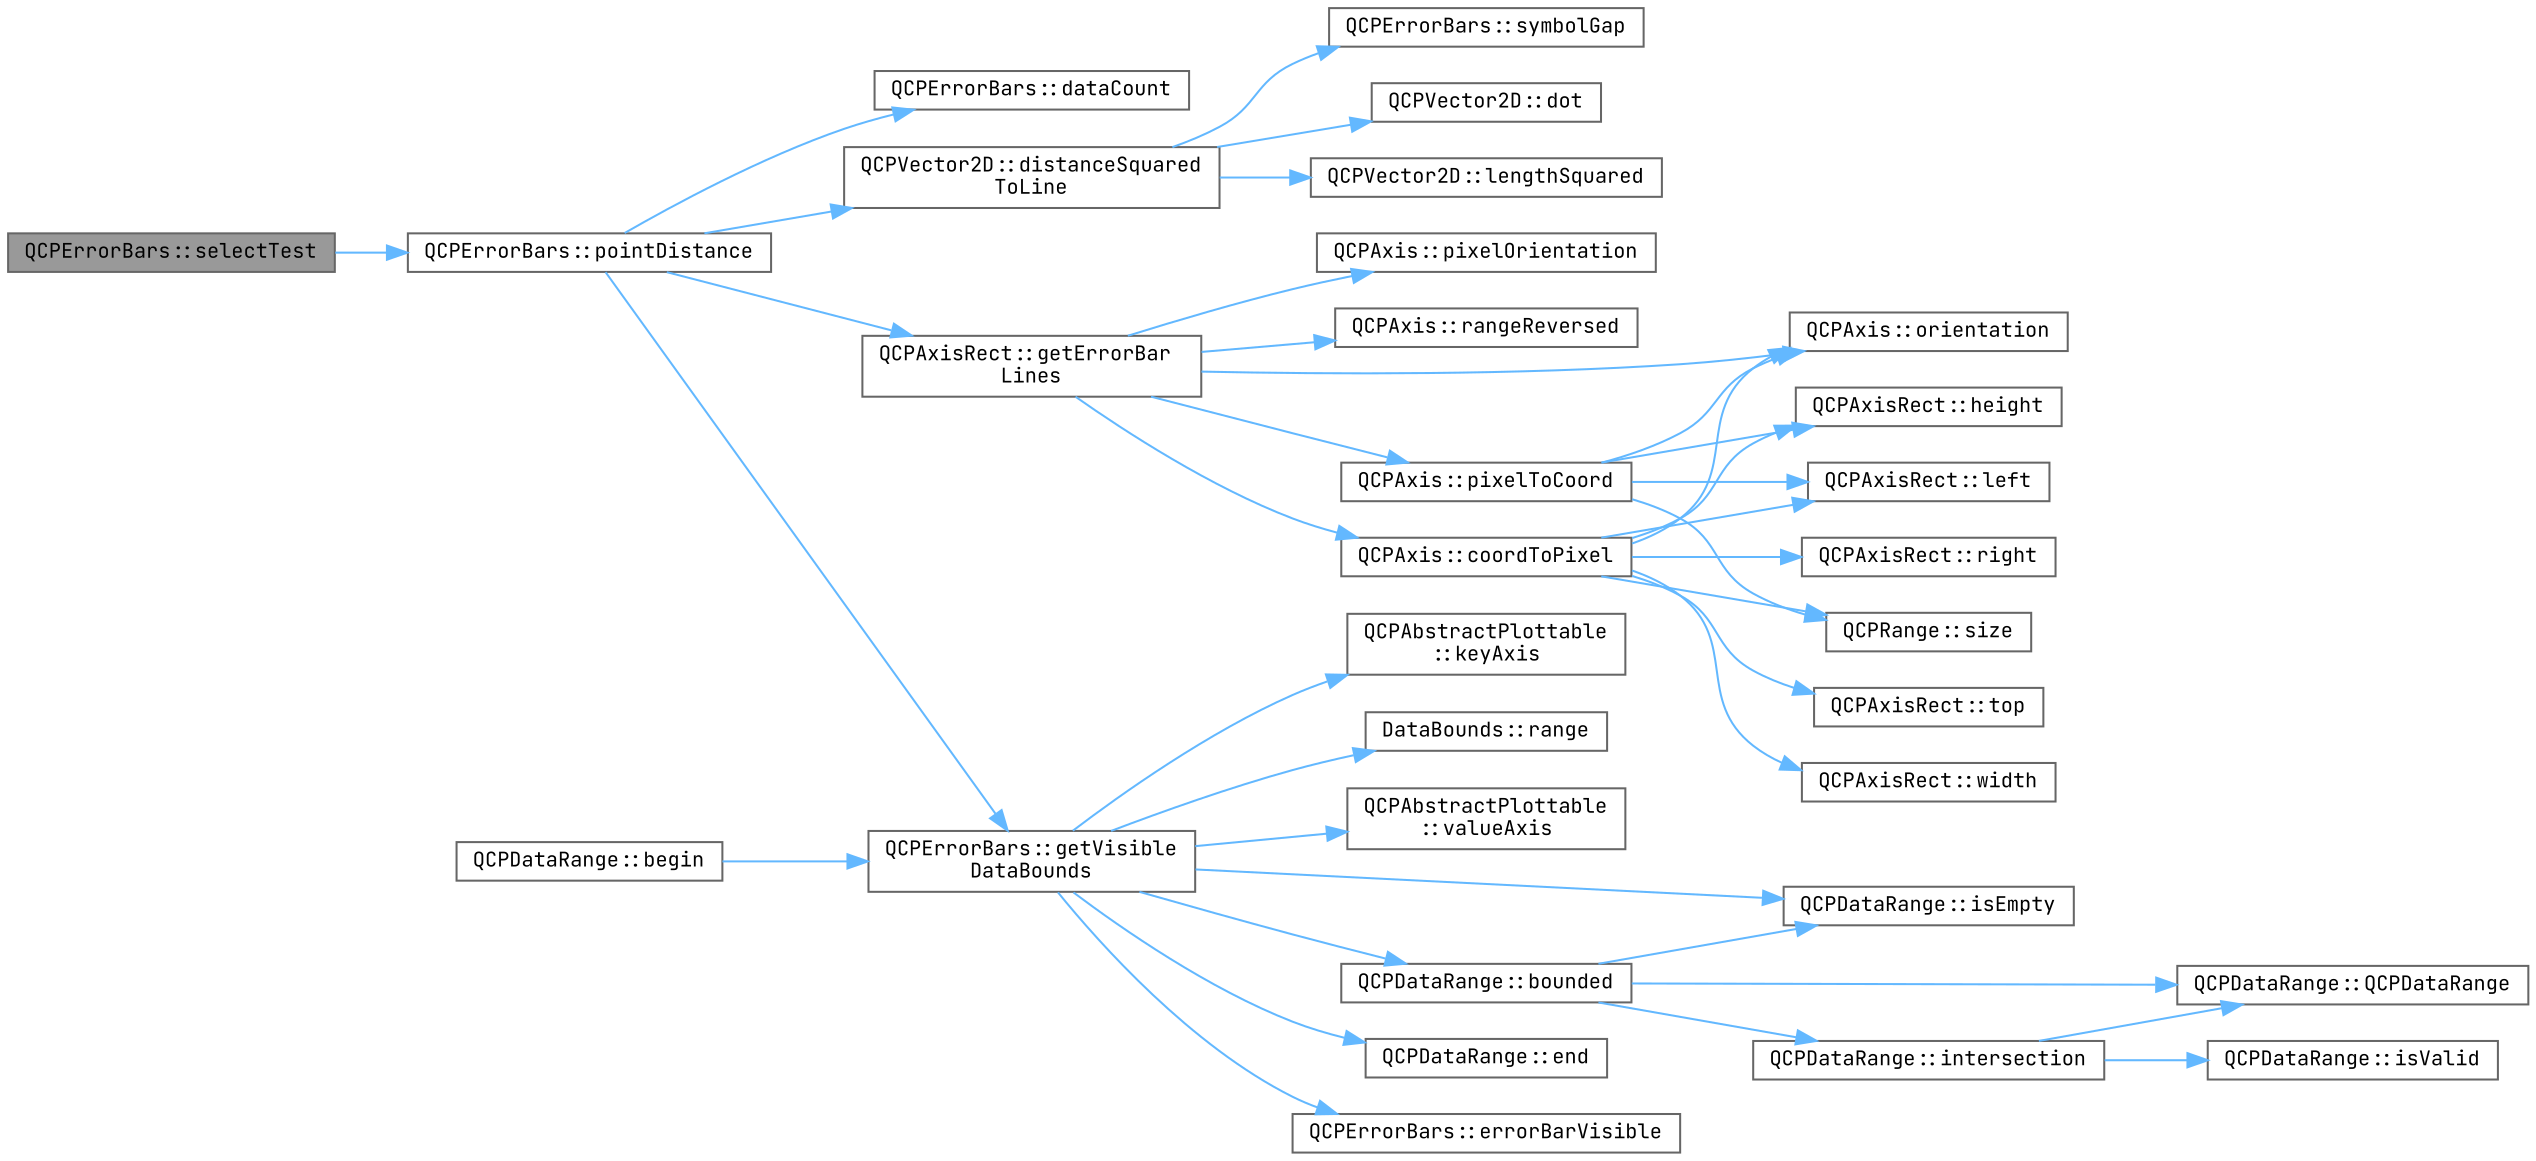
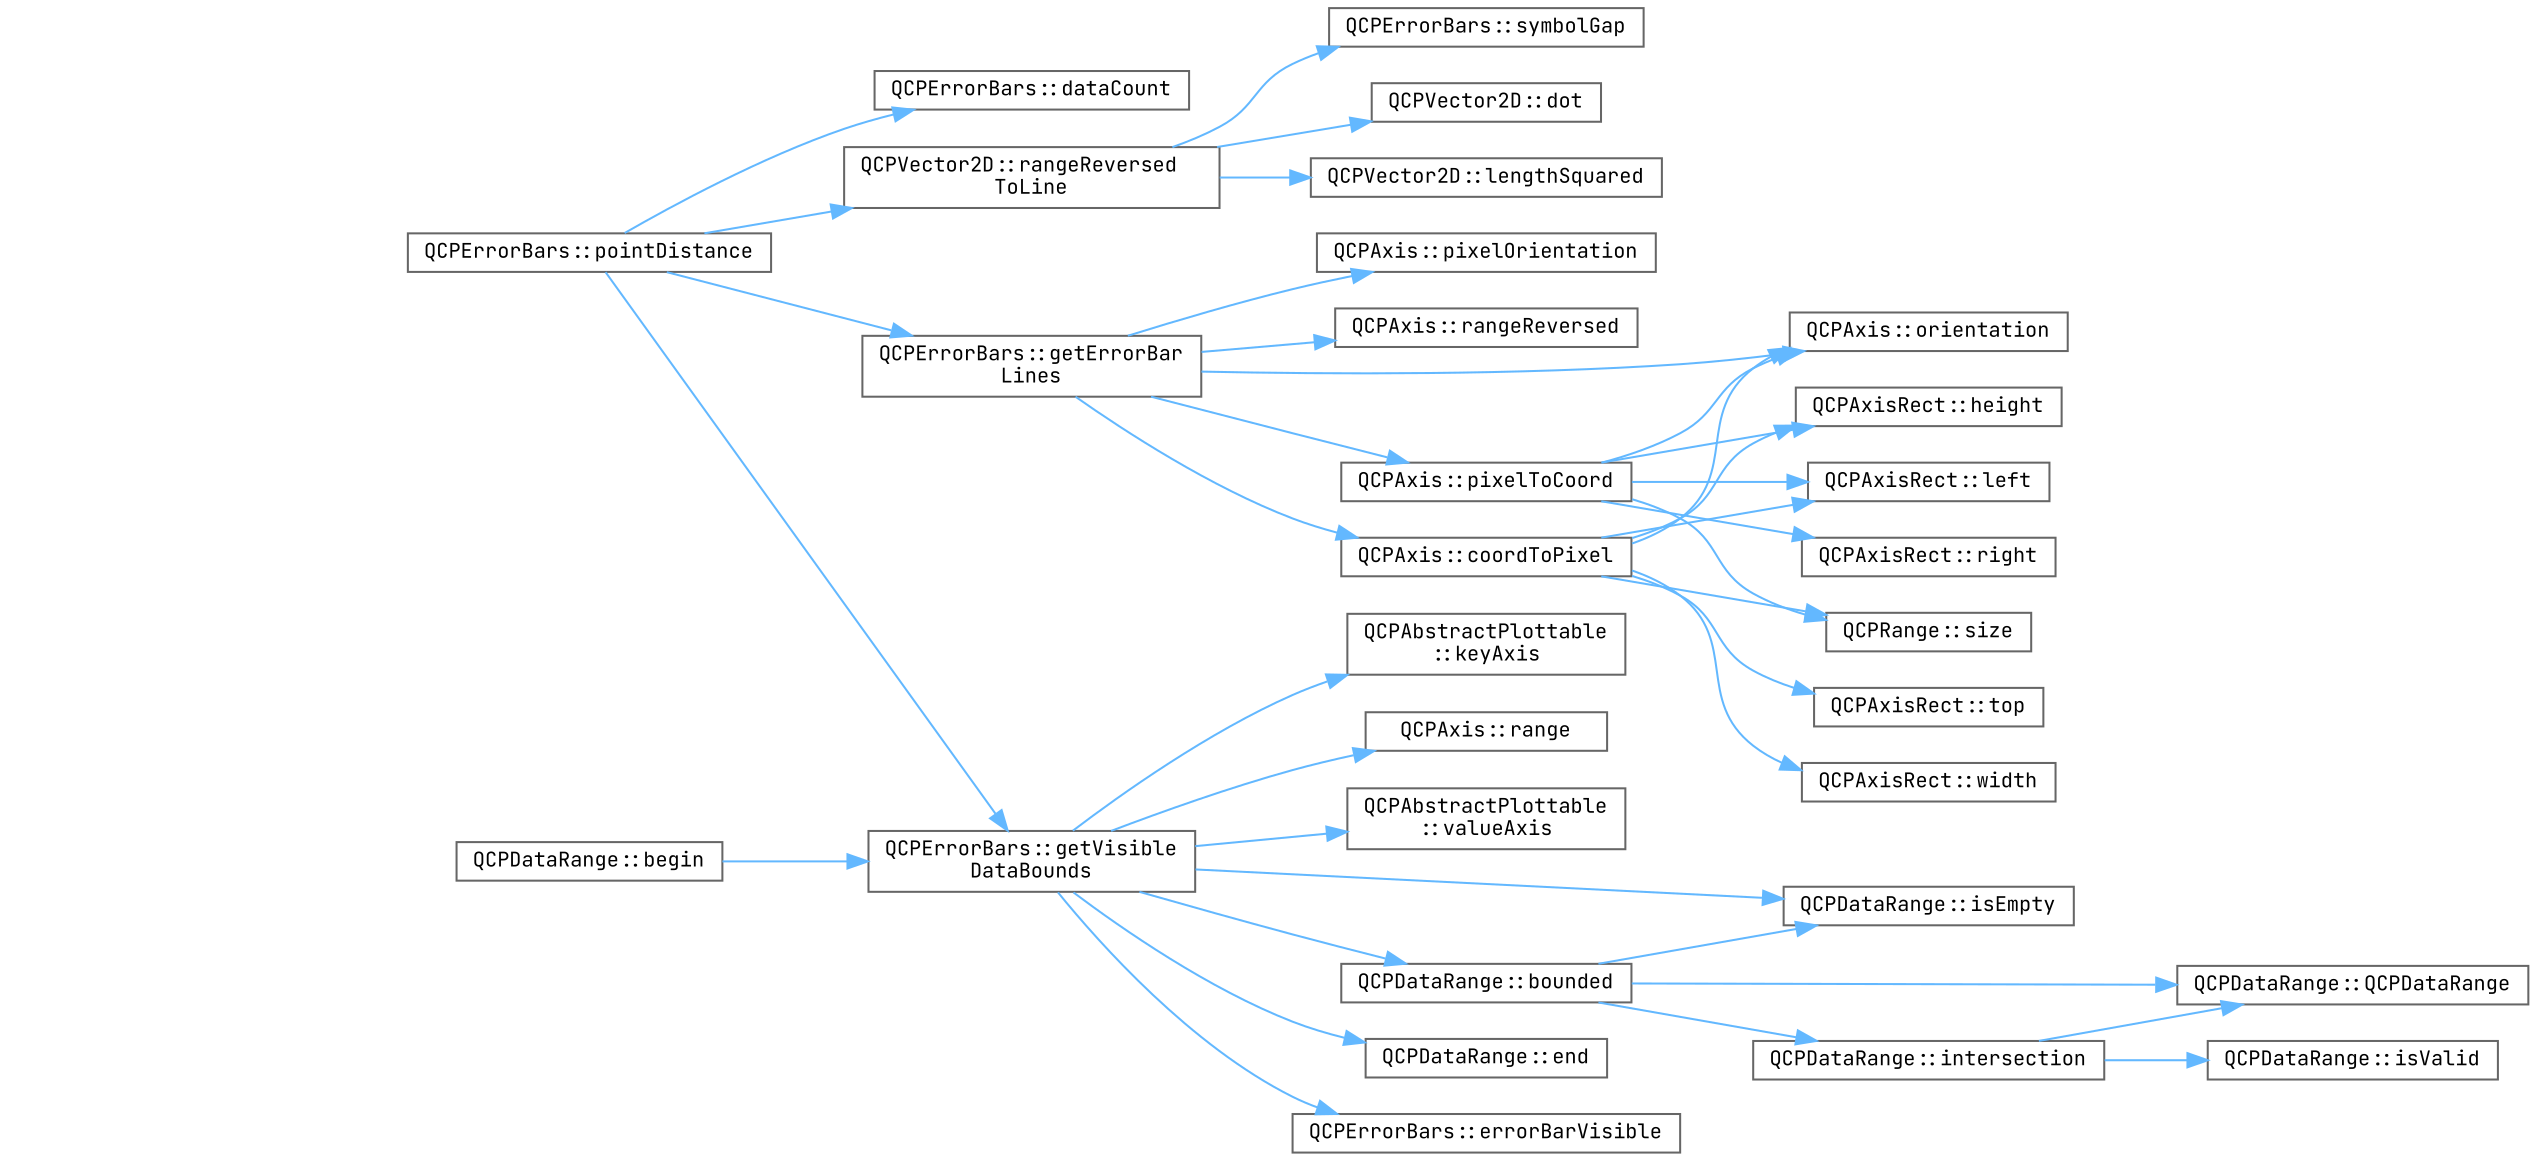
node "QCPVector2D::distanceSquared ToLine": label "QCPVector2D::distanceSquared ToLine" -> "QCPVector2D::rangeReversed ToLine"
node "QCPErrorBars::selectTest": removed
node "QCPAxisRect::getErrorBar Lines": label "QCPAxisRect::getErrorBar Lines" -> "QCPErrorBars::getErrorBar Lines"
edge "QCPAxis::coordToPixel" -> "QCPAxisRect::right": now "QCPAxis::pixelToCoord" -> "QCPAxisRect::right"
node "DataBounds::range": label "DataBounds::range" -> "QCPAxis::range"
